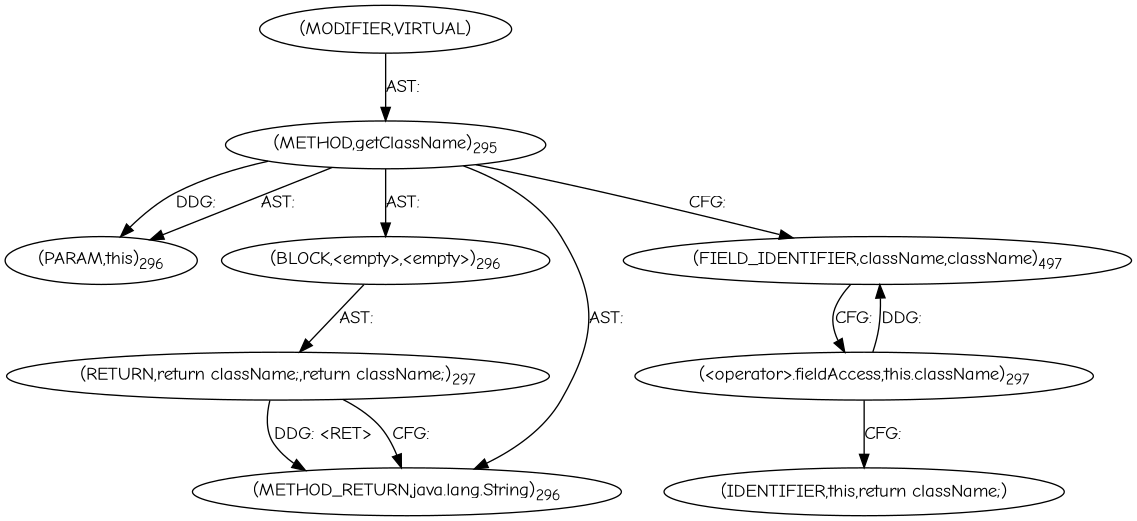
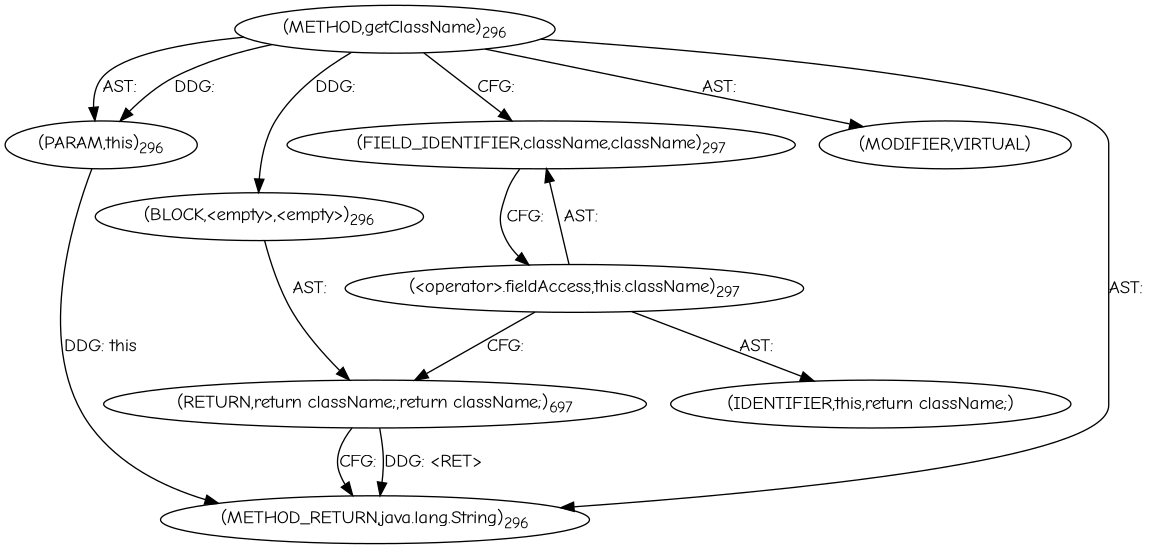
edge "(MODIFIER,VIRTUAL)" -> "(METHOD,getClassName)": reversed
node "(METHOD,getClassName)": text "295" -> "296"
edge "(METHOD,getClassName)" -> "(BLOCK,<empty>,<empty>)": label "AST: " -> "DDG: "
node "(FIELD_IDENTIFIER,className,className)": text "497" -> "297"
edge "(<operator>.fieldAccess,this.className)" -> "(FIELD_IDENTIFIER,className,className)": label "DDG: " -> "AST: "
edge "(<operator>.fieldAccess,this.className)" -> "(RETURN,return className;,return className;)": added, label "CFG:"
edge "(PARAM,this)" -> "(METHOD_RETURN,java.lang.String)": added, label "DDG: this"
node "(RETURN,return className;,return className;)": text "297" -> "697"
edge "(<operator>.fieldAccess,this.className)" -> "(IDENTIFIER,this,return className;)": label "CFG: " -> "AST: "
